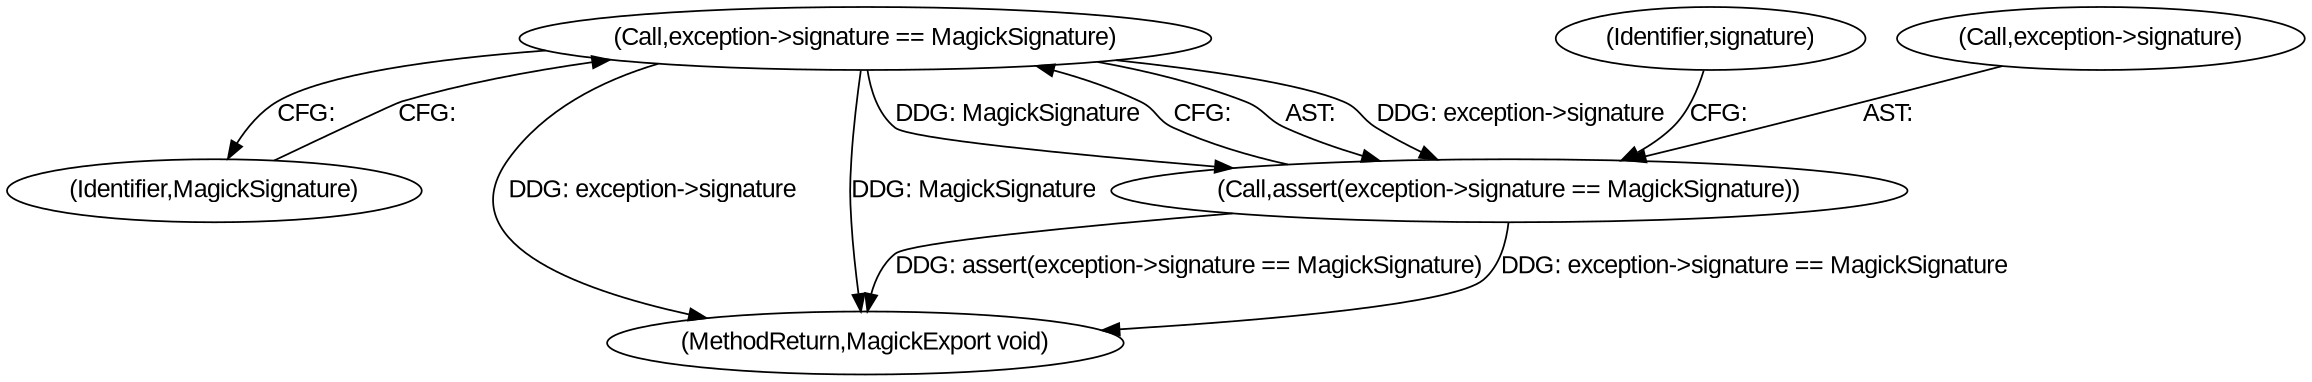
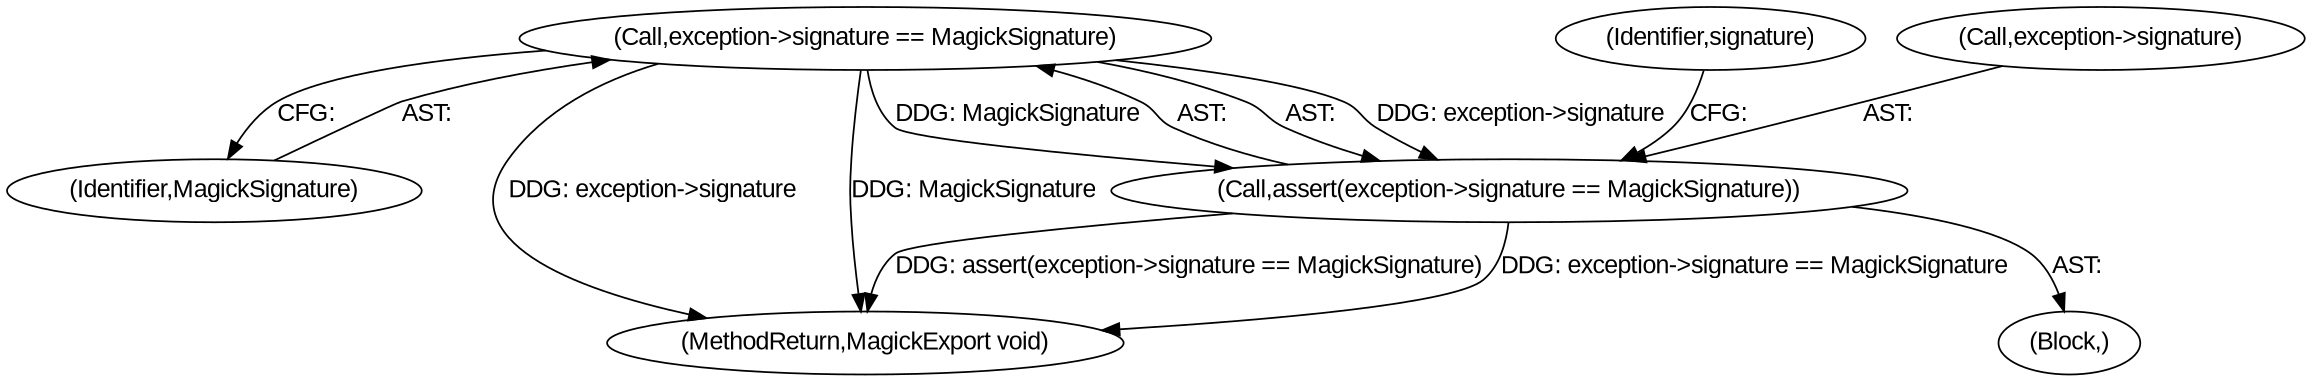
edge "(Identifier,MagickSignature)" -> "(Call,exception->signature == MagickSignature)": label "CFG: " -> "AST: "
edge "(Call,assert(exception->signature == MagickSignature))" -> "(Call,exception->signature == MagickSignature)": label "CFG: " -> "AST: "
node "(Block,)": added
